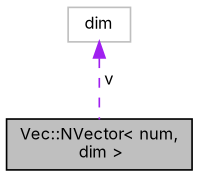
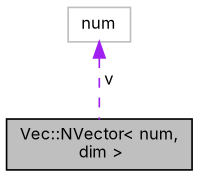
node "dim": label "dim" -> "num"
